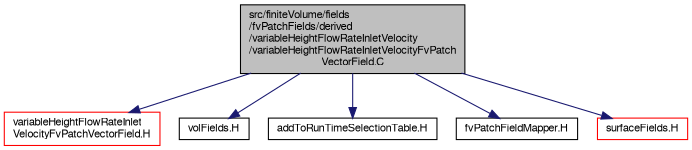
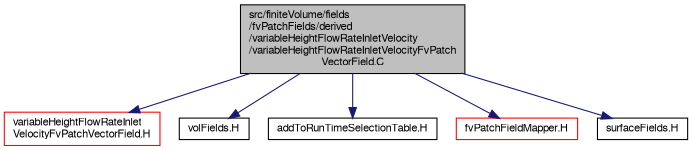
node "fvPatchFieldMapper.H": color black -> red
node "surfaceFields.H": color red -> black
